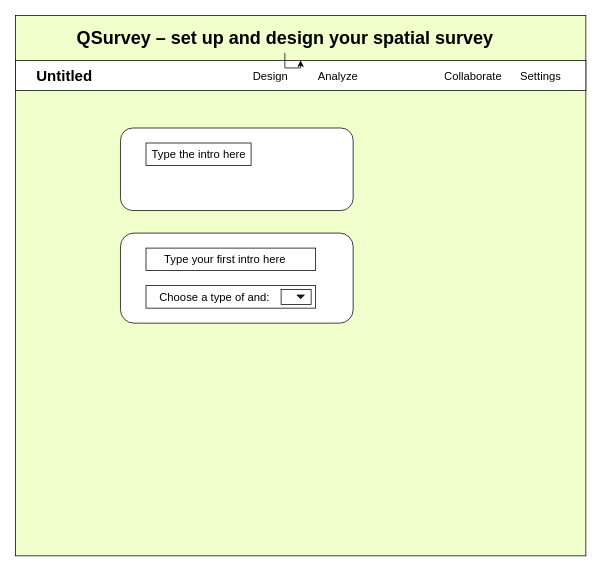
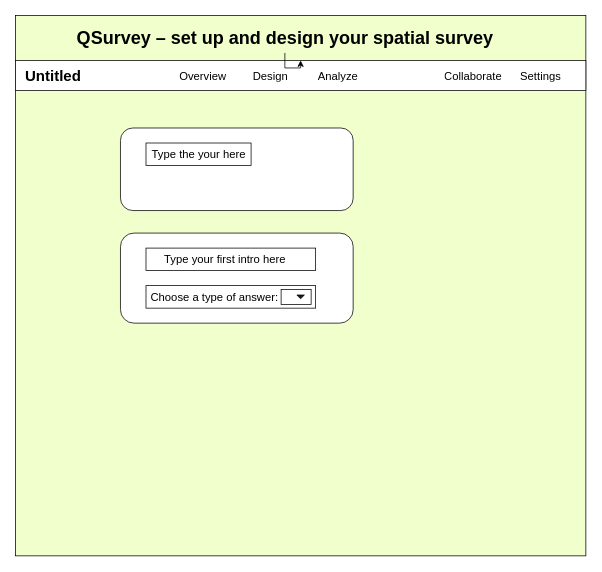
node "Untitled": moved (64, 75) -> (53, 75)
node "Overview": added
node "Type the intro here": label "Type the intro here" -> "Type the your here"
node "Choose a type of and:": label "Choose a type of and:" -> "Choose a type of answer:"
